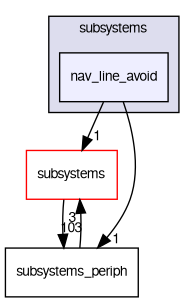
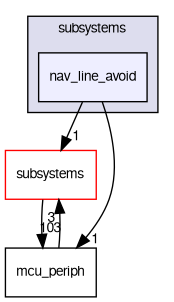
node "subsystems_periph": label "subsystems_periph" -> "mcu_periph"
